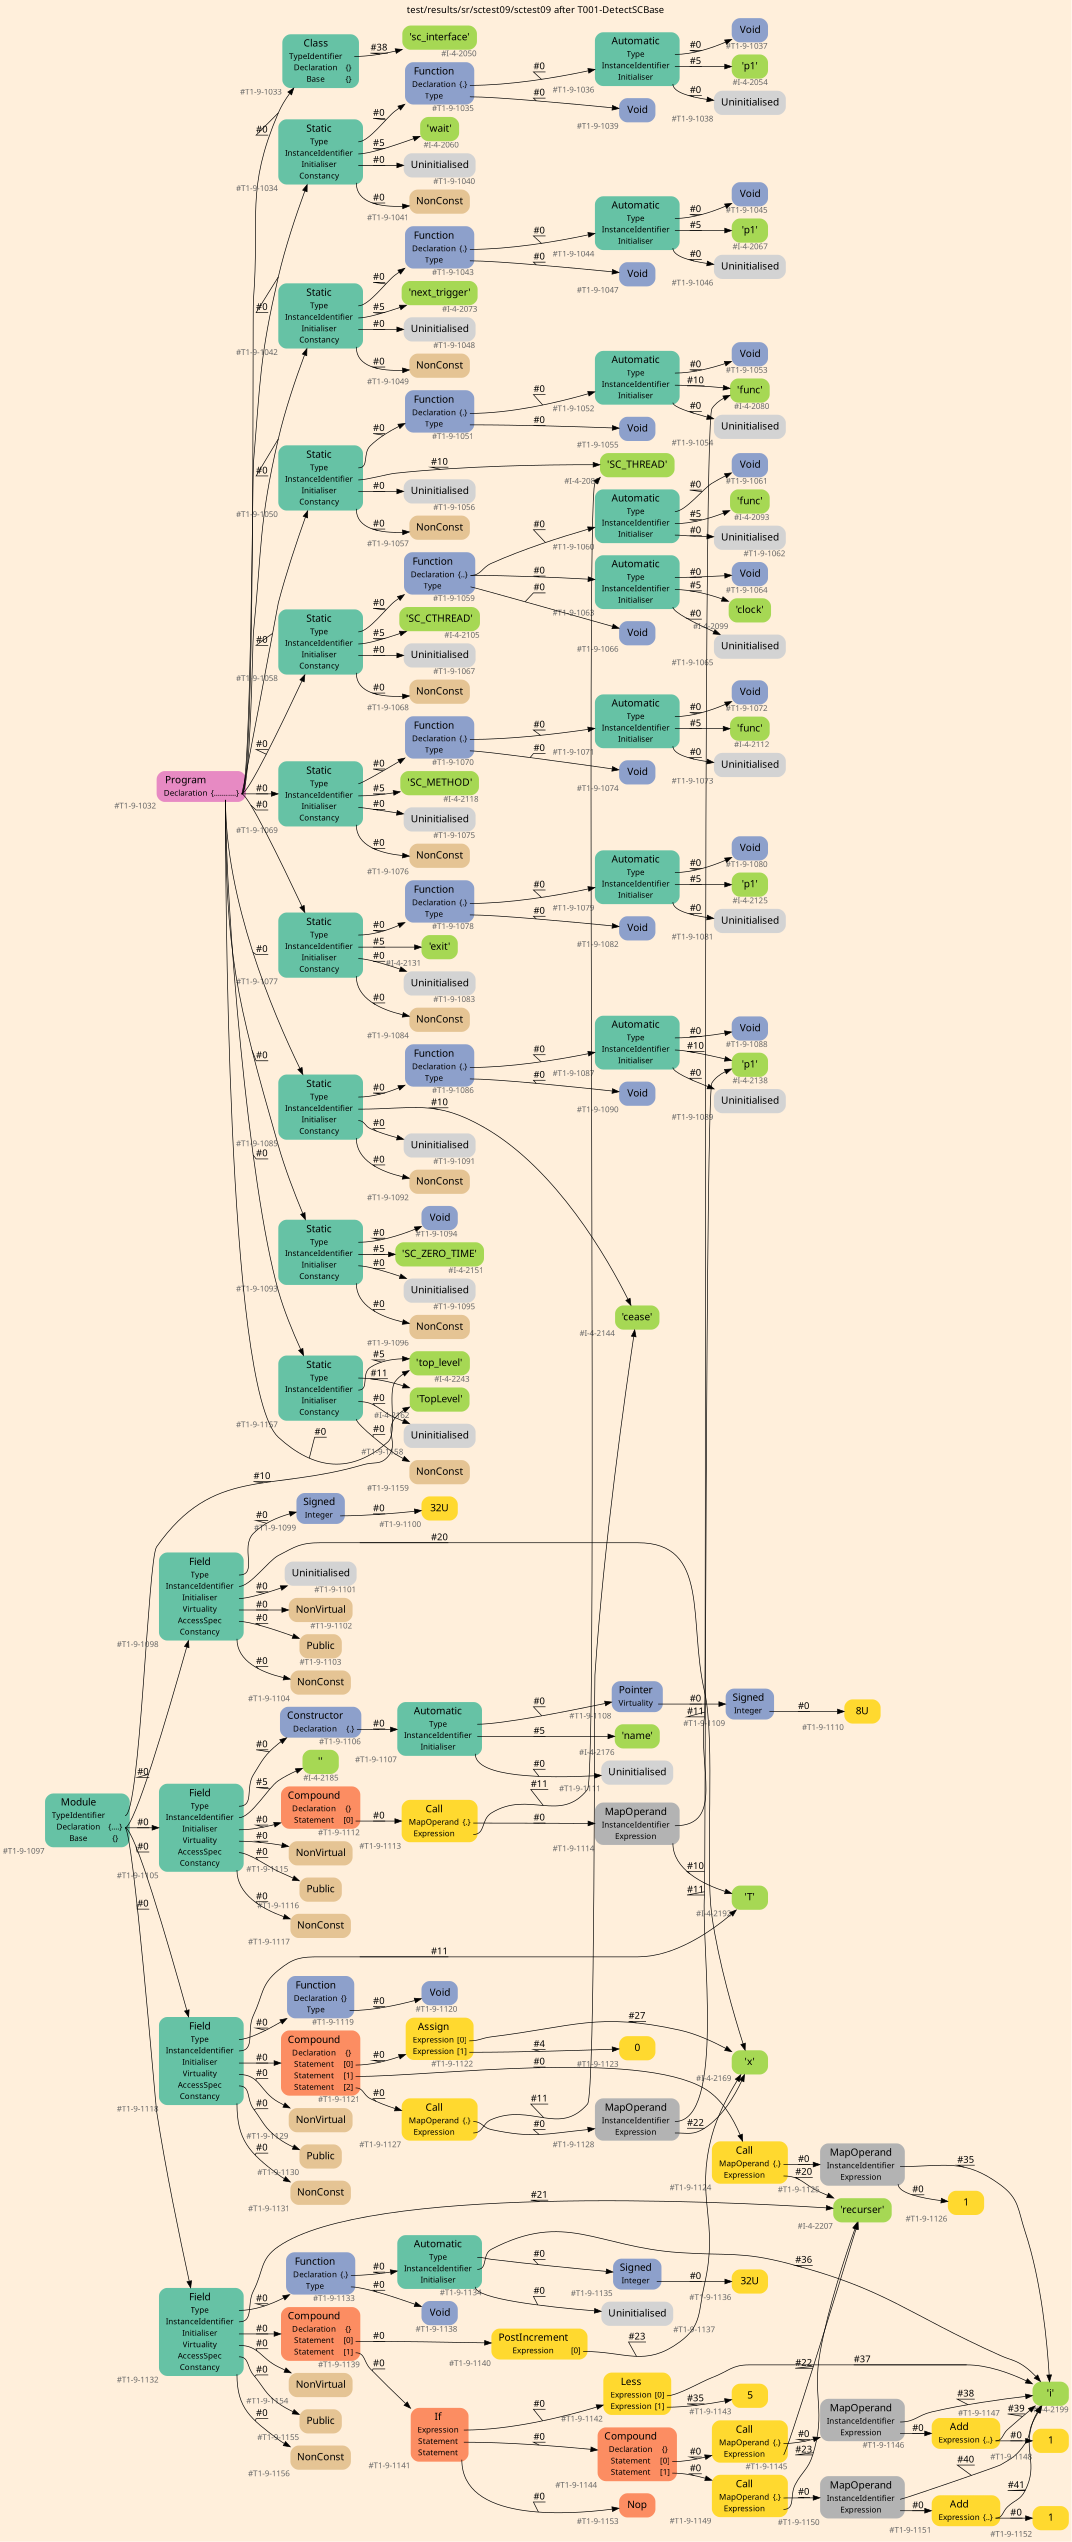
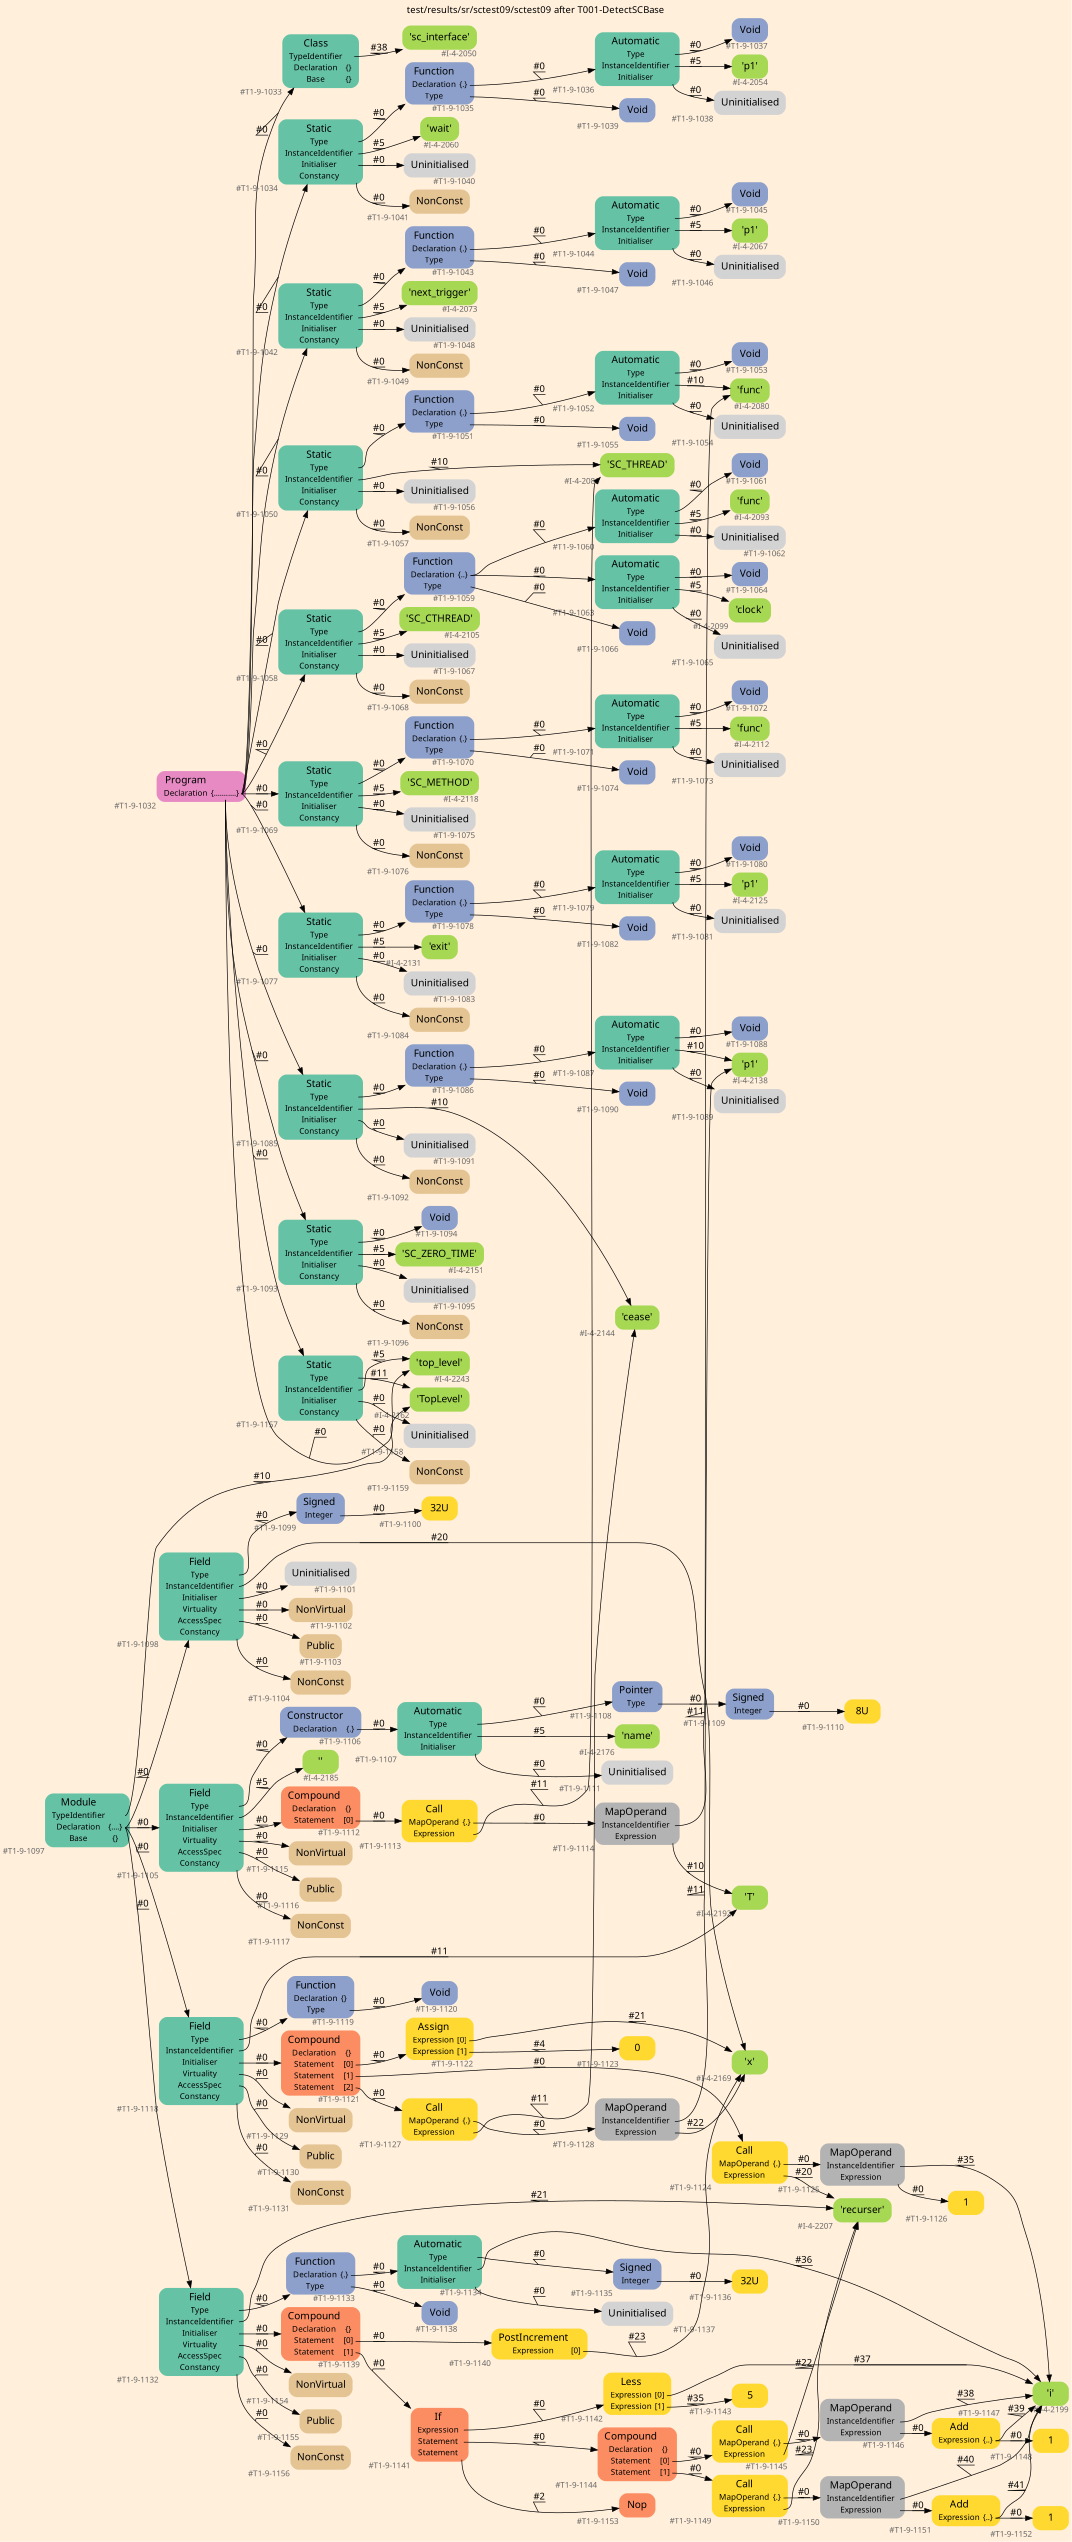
node "Pointer": text "Virtuality" -> "Type"
edge "Assign" -> "'x'": label "#27" -> "#21"
edge "If" -> "Nop": label "#0" -> "#2"
